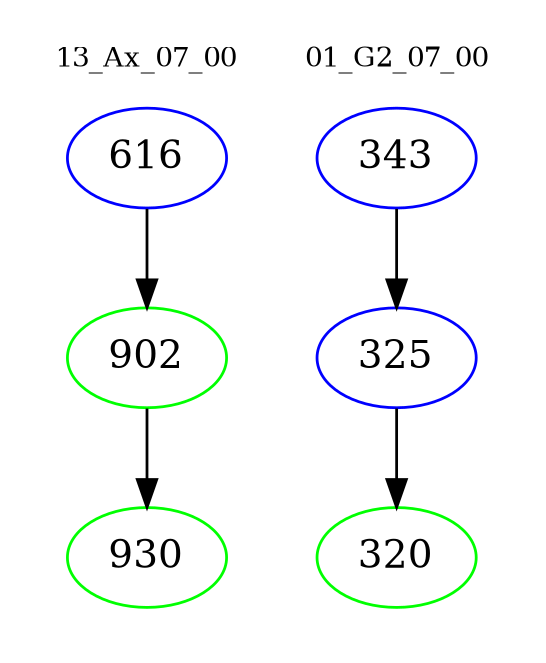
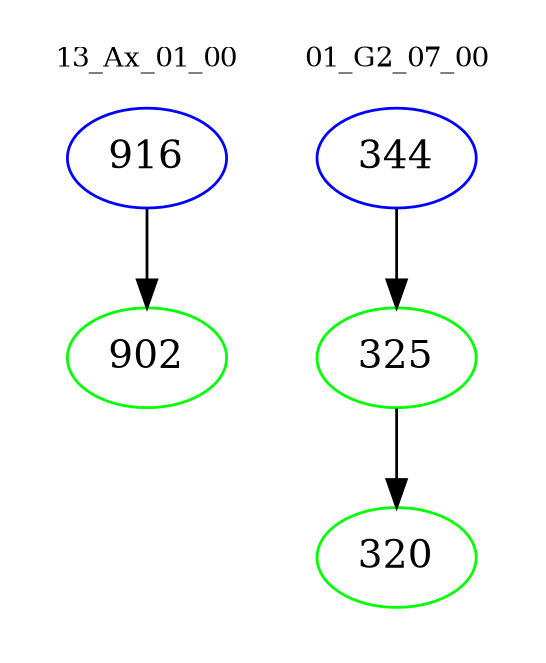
cluster "13_Ax_07_00": label "13_Ax_07_00" -> "13_Ax_01_00"
node "616": label "616" -> "916"
node "343": label "343" -> "344"
node "325": color blue -> green
node "930": removed
